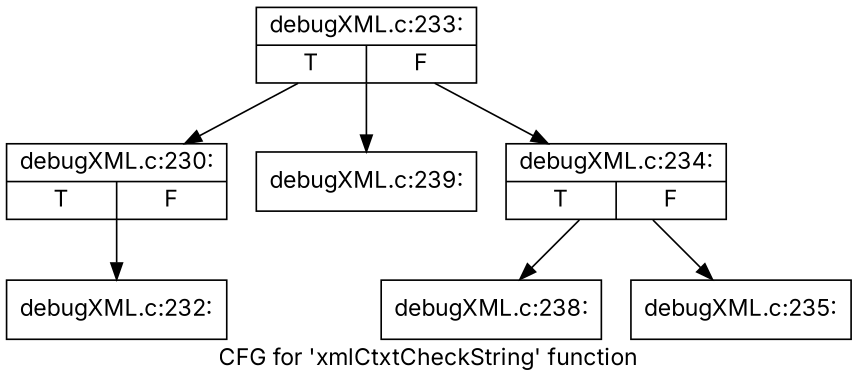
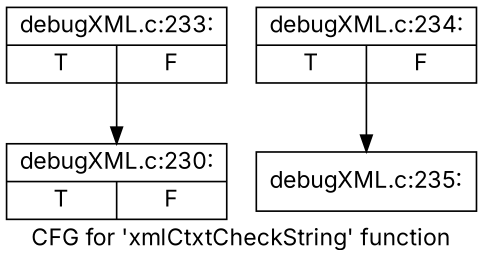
edge "debugXML.c:233:" -> "debugXML.c:234:": removed
node "debugXML.c:239:": removed
node "debugXML.c:232:": removed
node "debugXML.c:238:": removed
